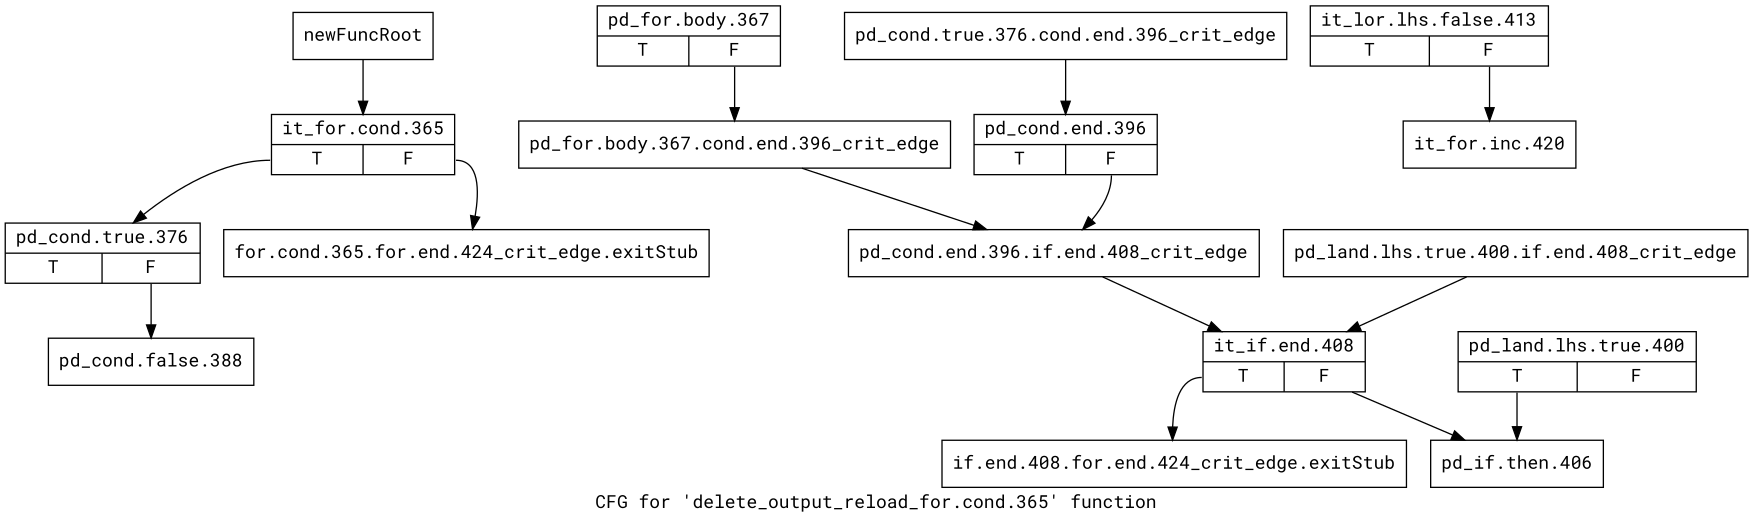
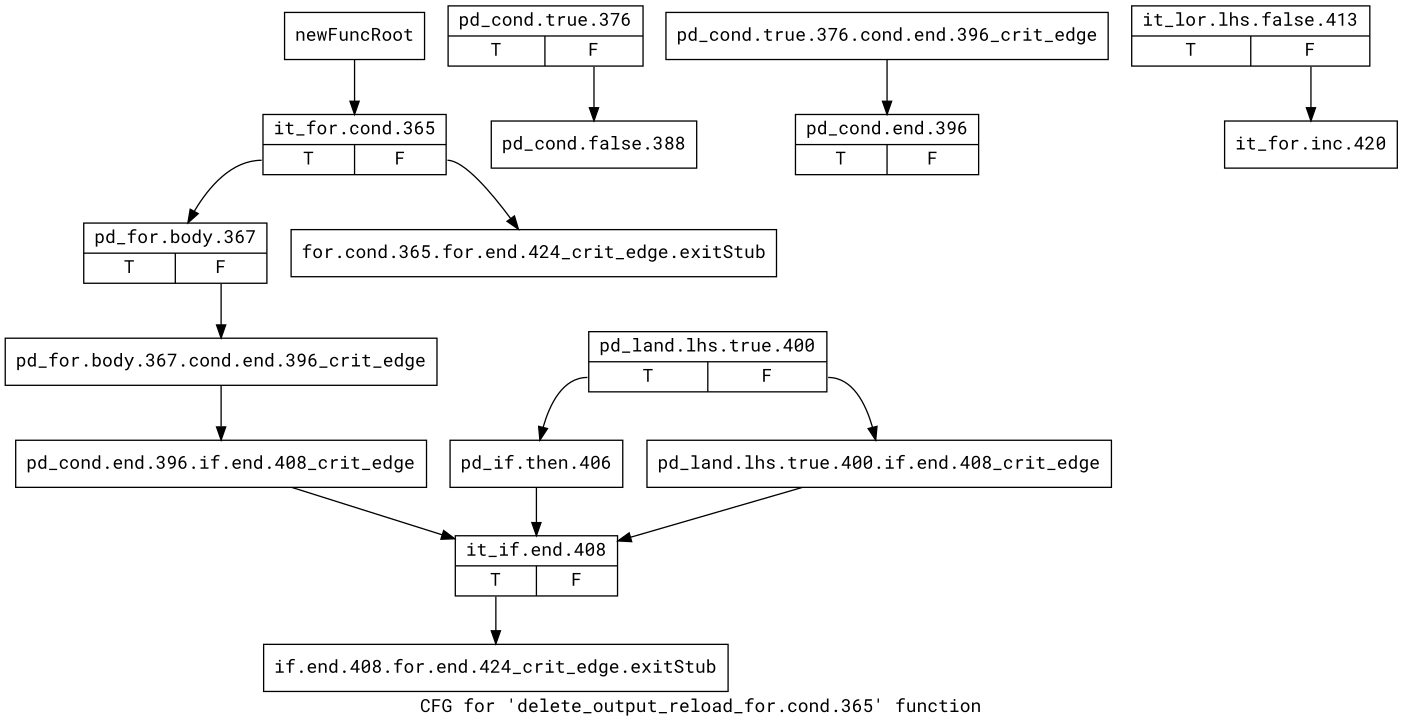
edge "it_for.cond.365" -> "pd_cond.true.376": now "it_for.cond.365" -> "pd_for.body.367"
edge "pd_cond.end.396" -> "pd_cond.end.396.if.end.408_crit_edge": removed
edge "pd_land.lhs.true.400" -> "pd_land.lhs.true.400.if.end.408_crit_edge": added
edge "it_if.end.408" -> "pd_if.then.406": reversed
